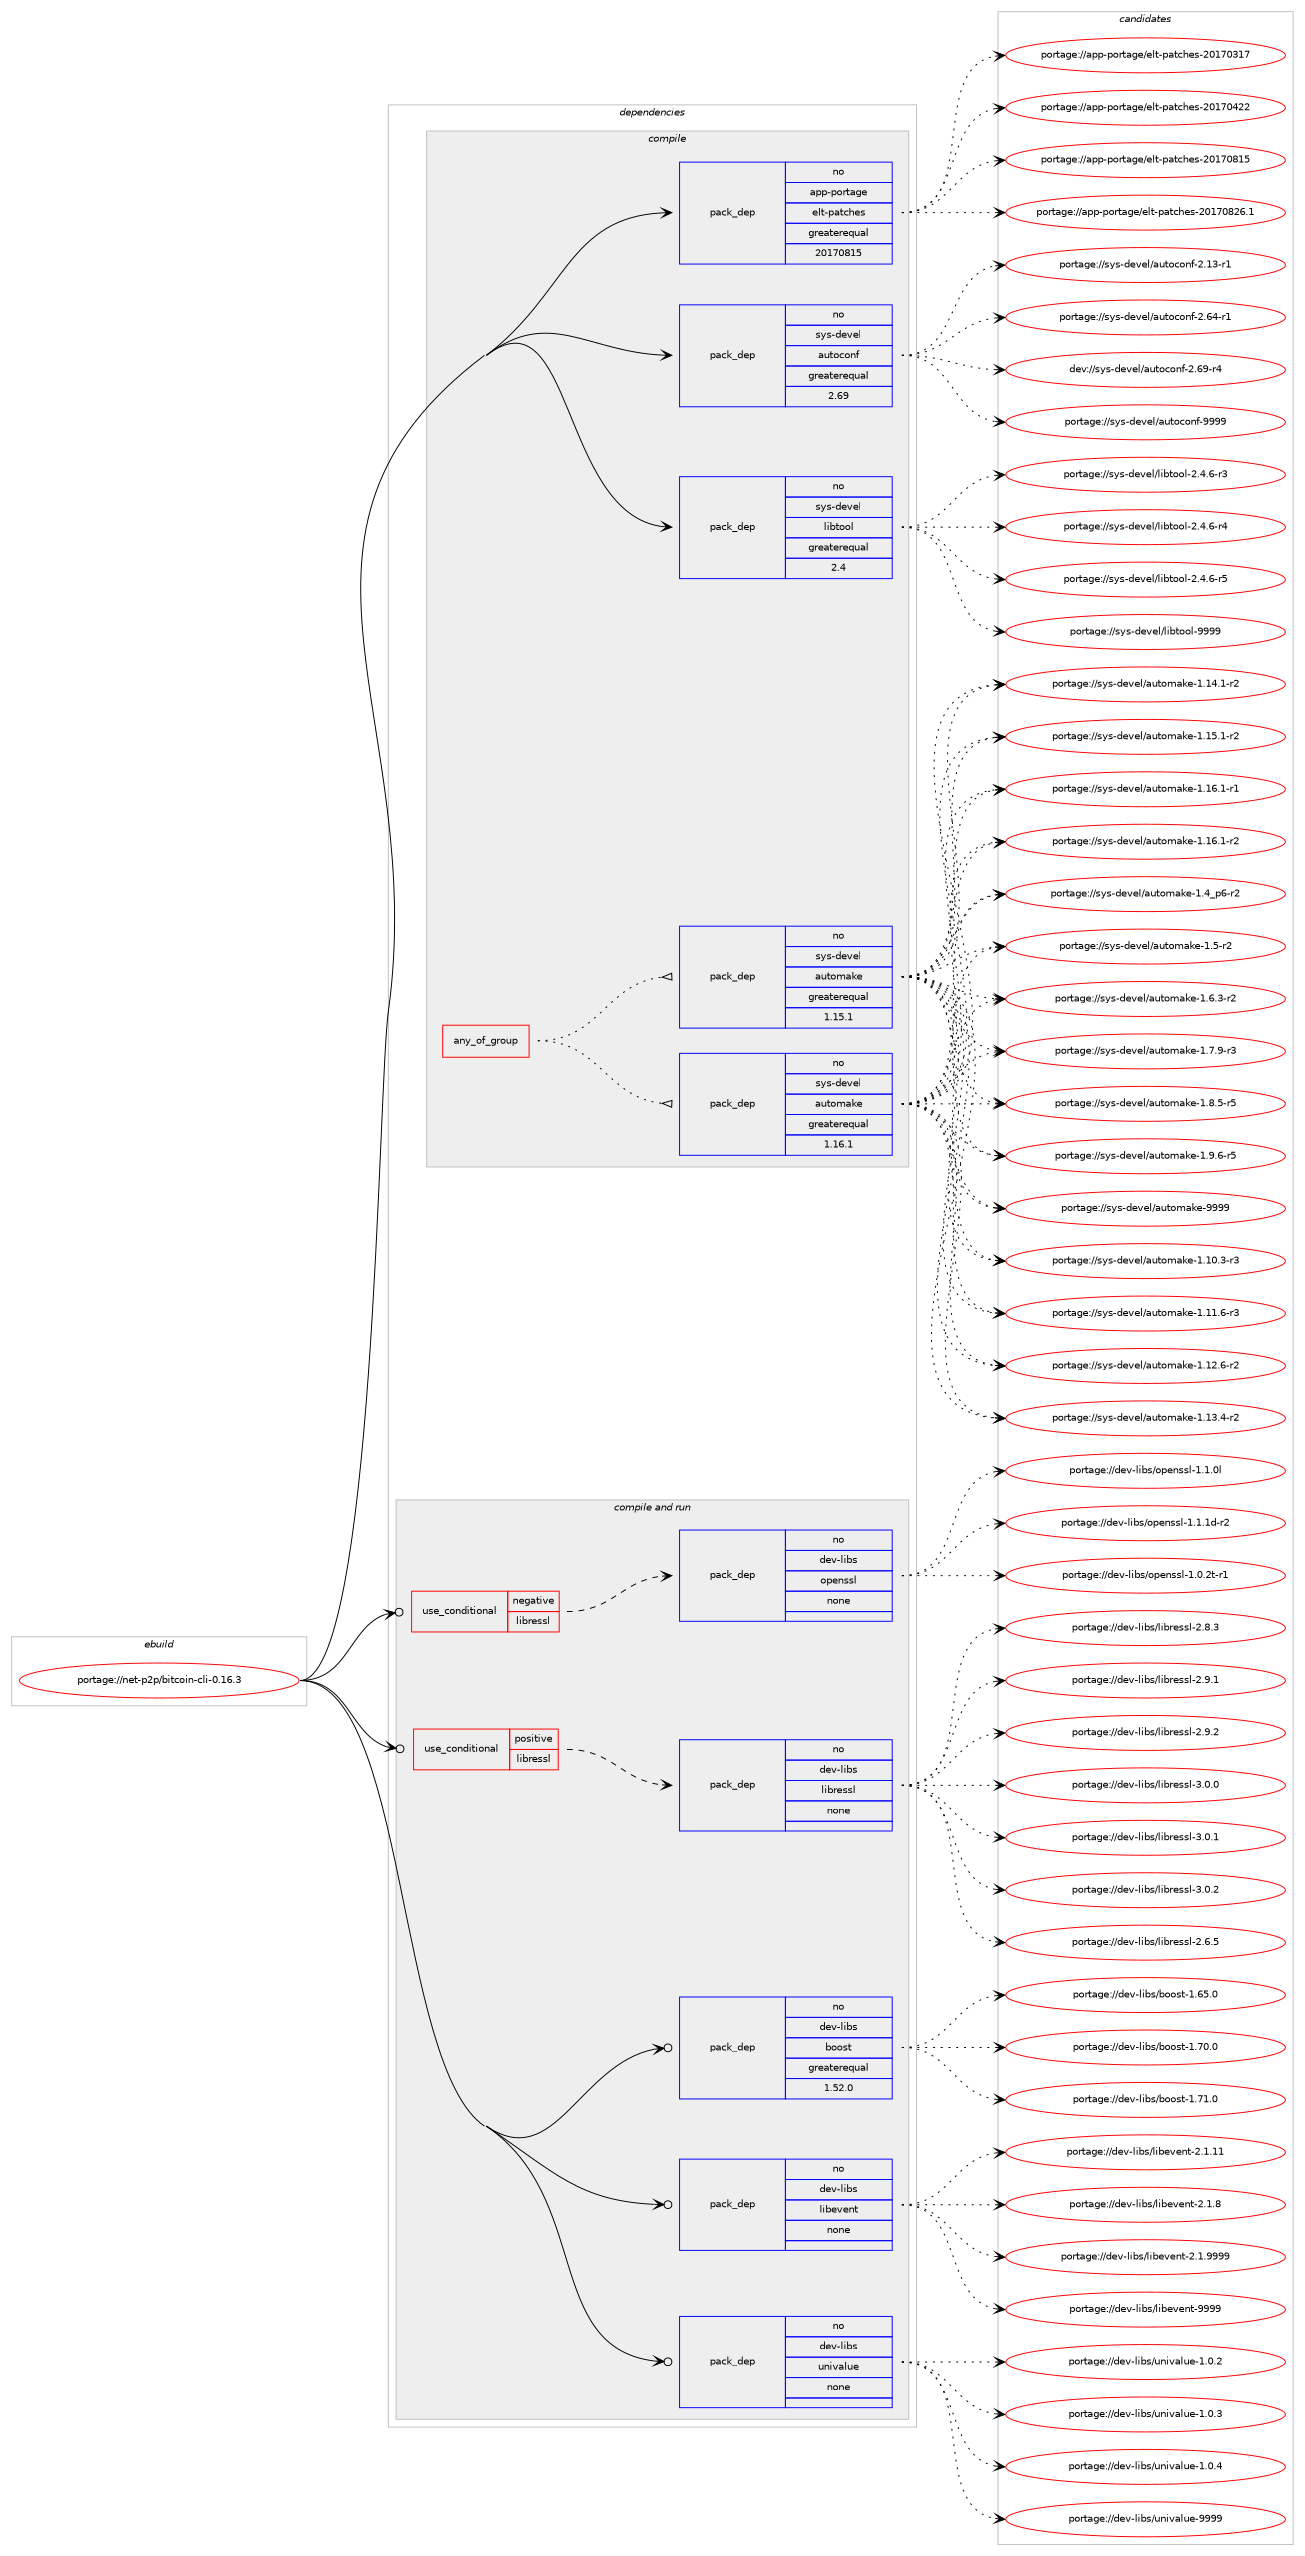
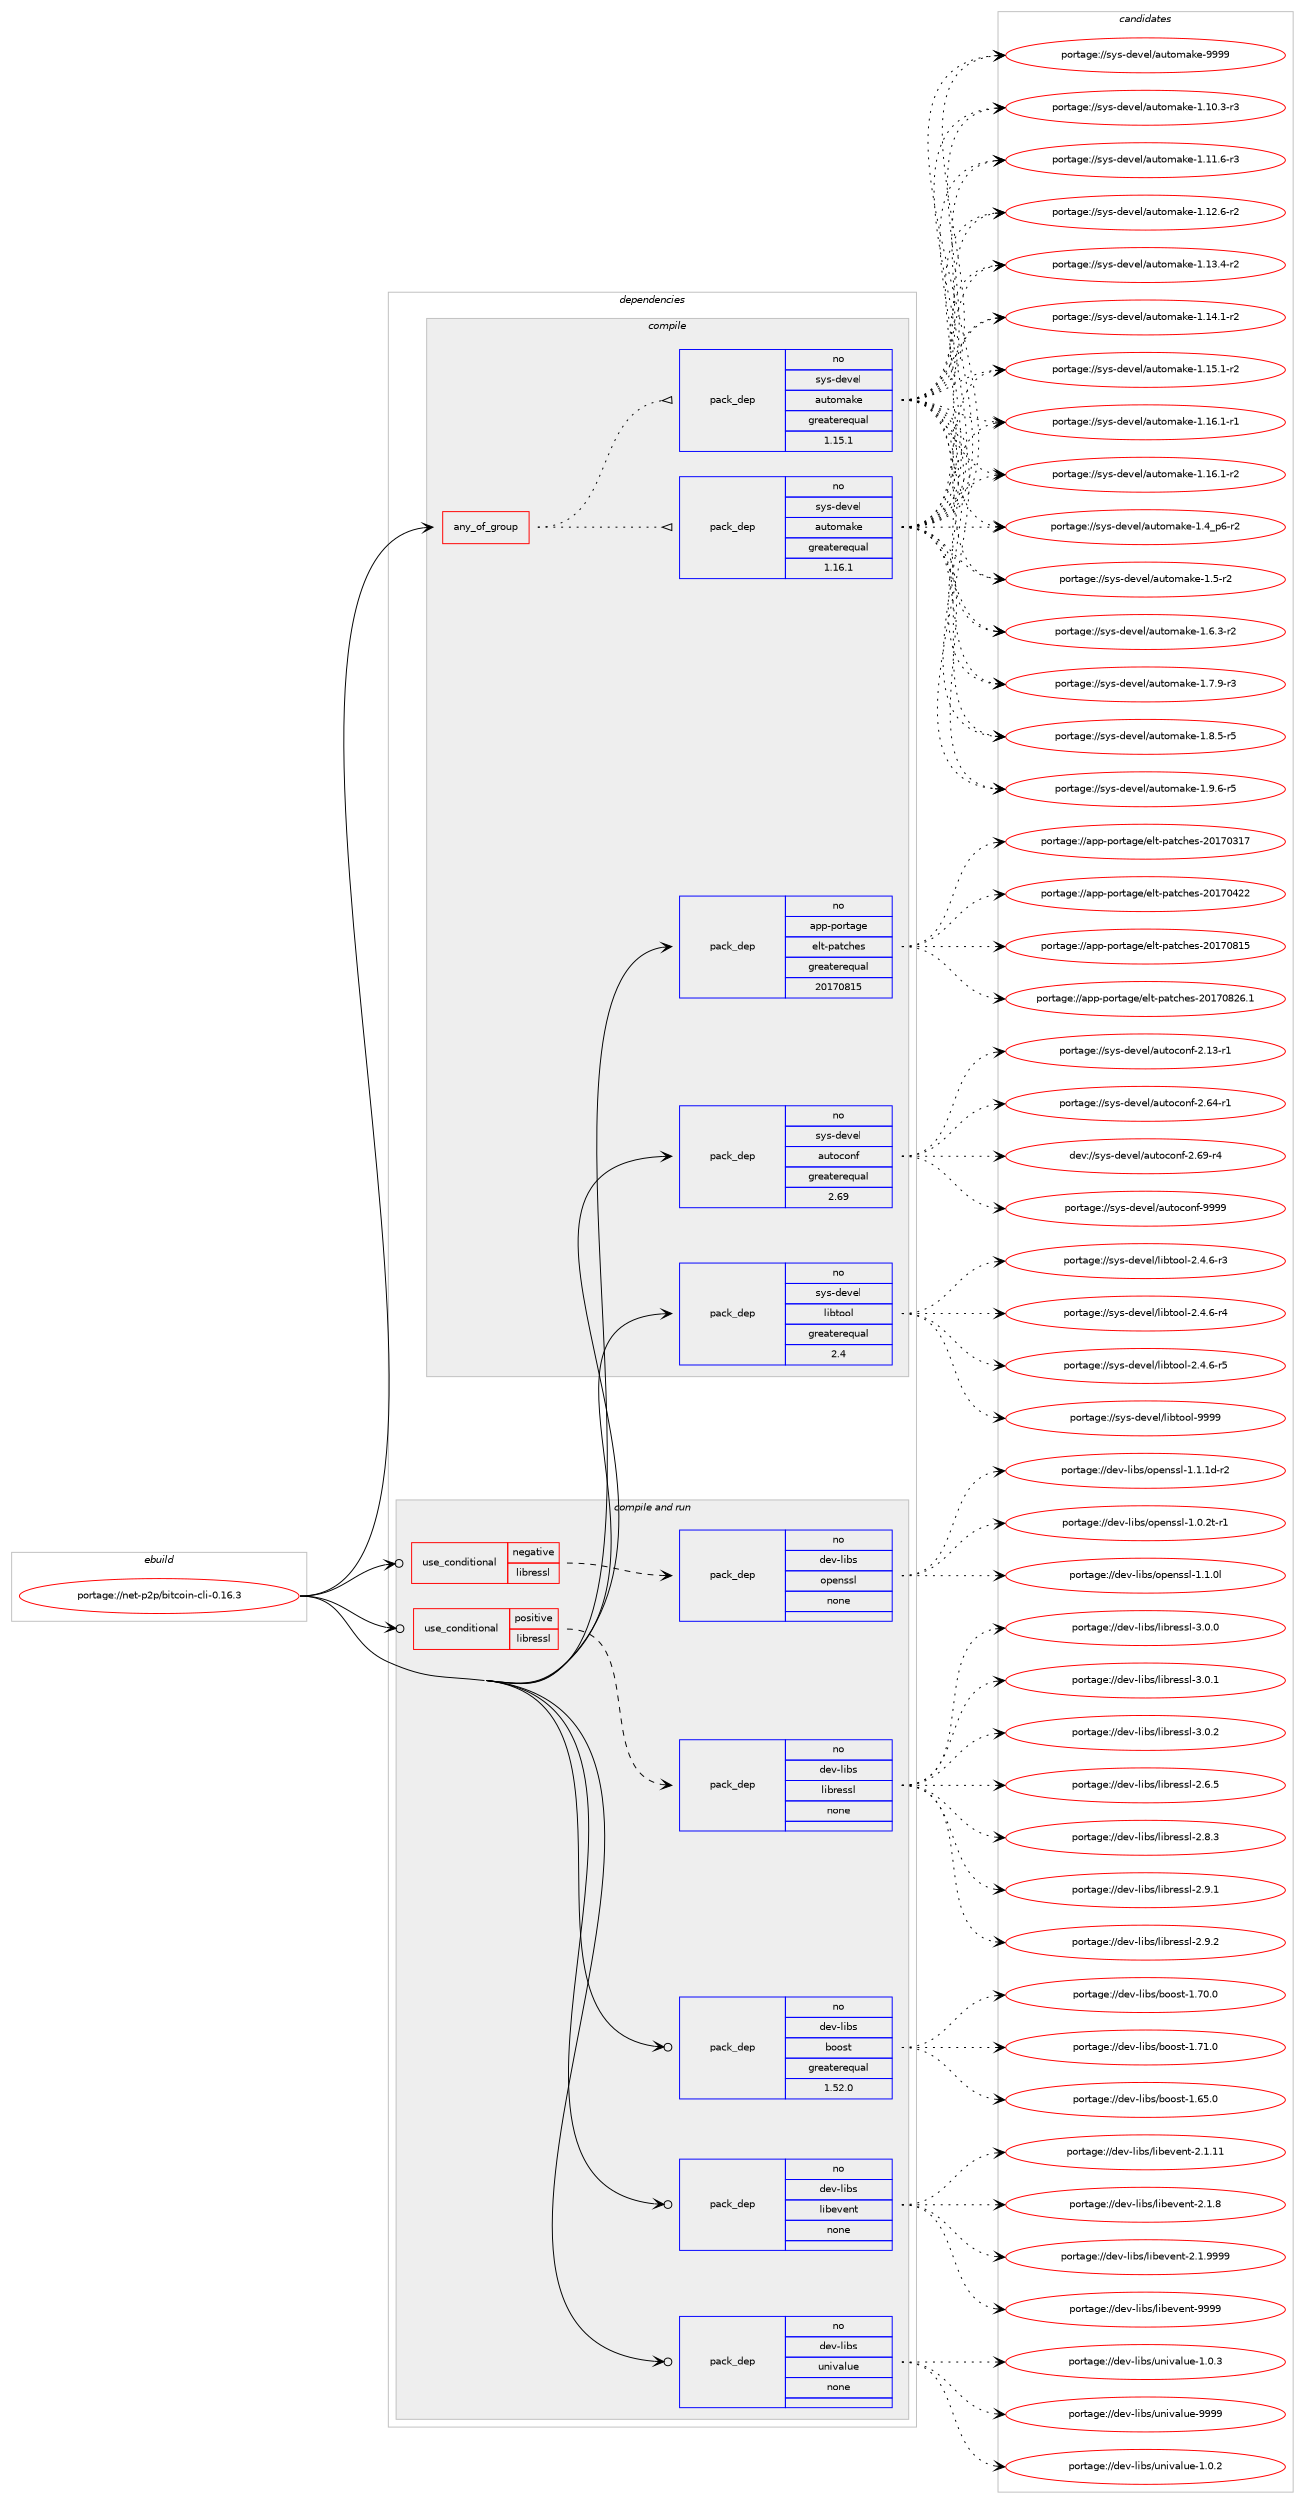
edge "portage://net-p2p/bitcoin-cli-0.16.3" -> "any_of_group": added
node "portage://dev-libs/univalue-1.0.4": removed
